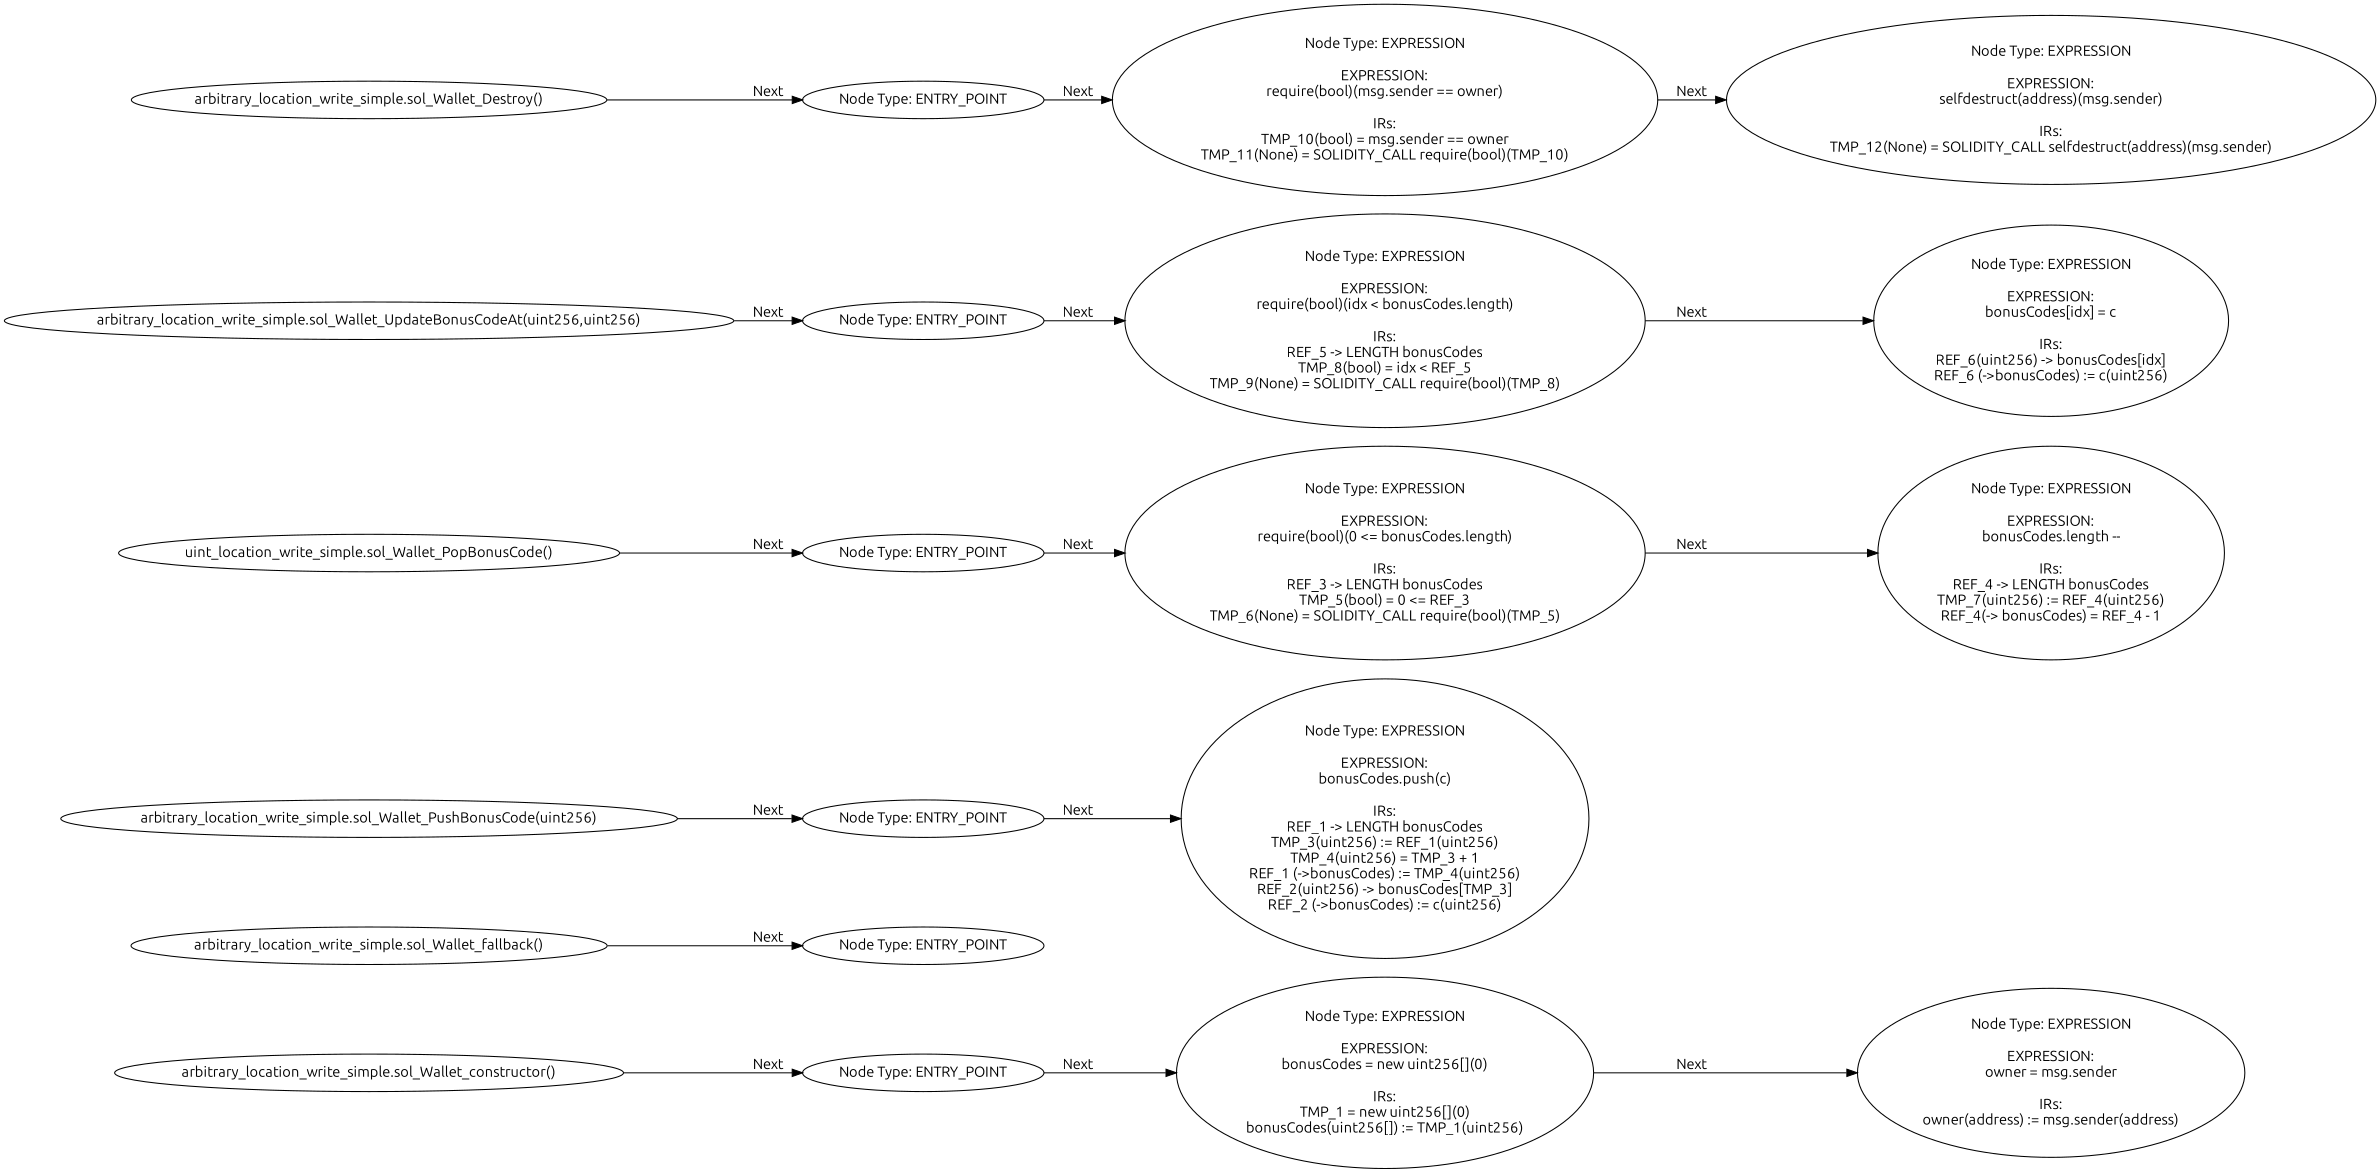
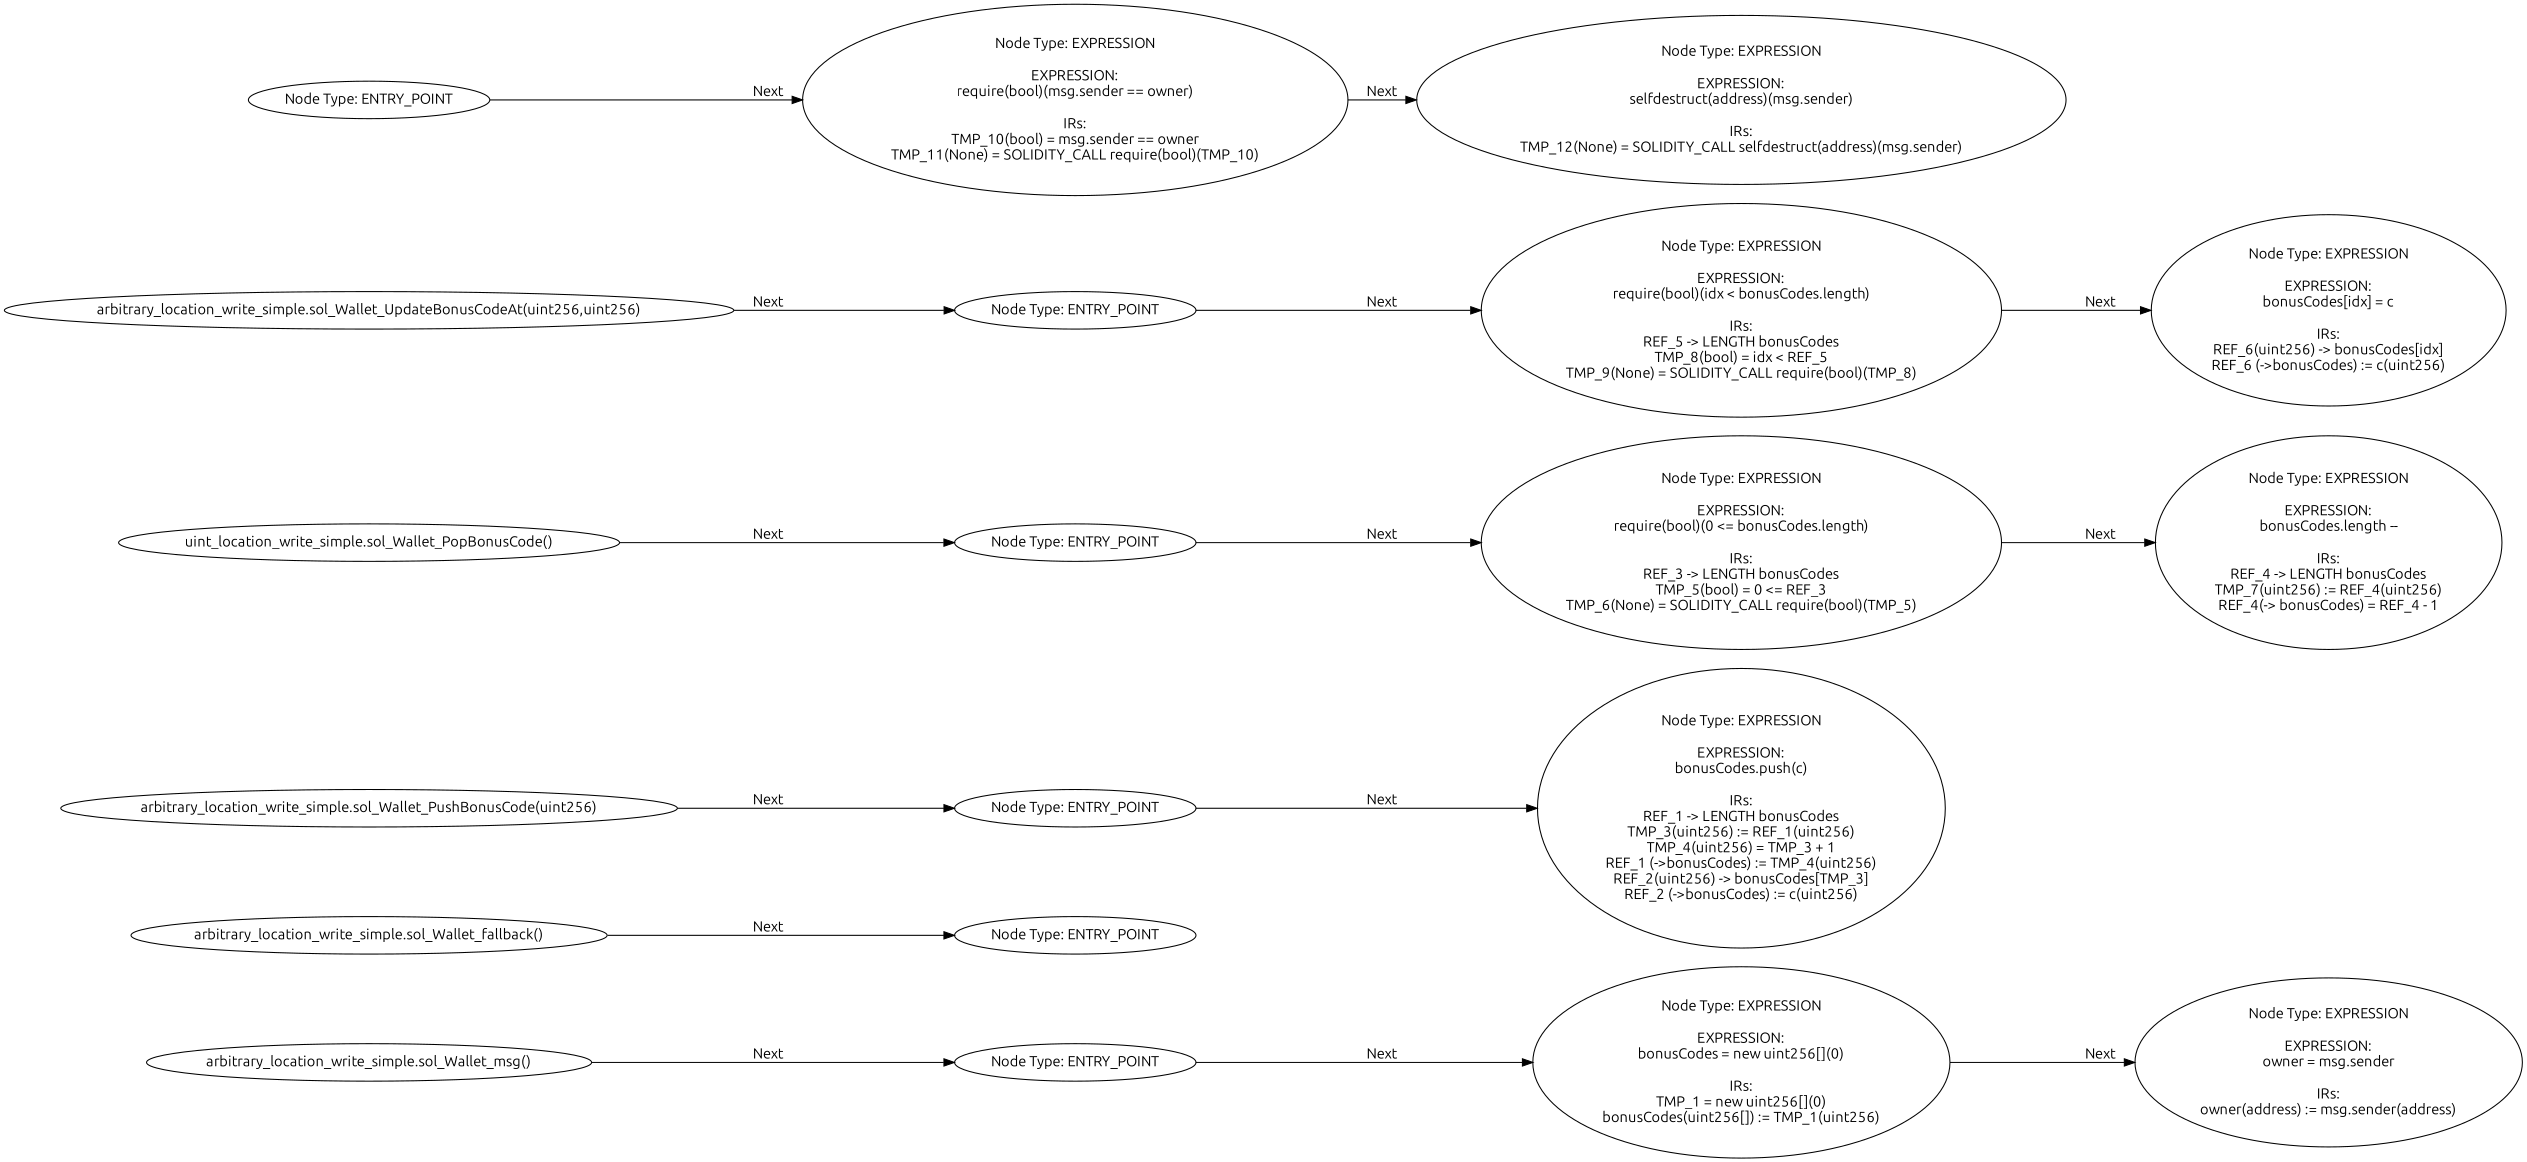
node "arbitrary_location_write_simple.sol_Wallet_Destroy()": removed
node "arbitrary_location_write_simple.sol_Wallet_constructor()": label "arbitrary_location_write_simple.sol_Wallet_constructor()" -> "arbitrary_location_write_simple.sol_Wallet_msg()"
